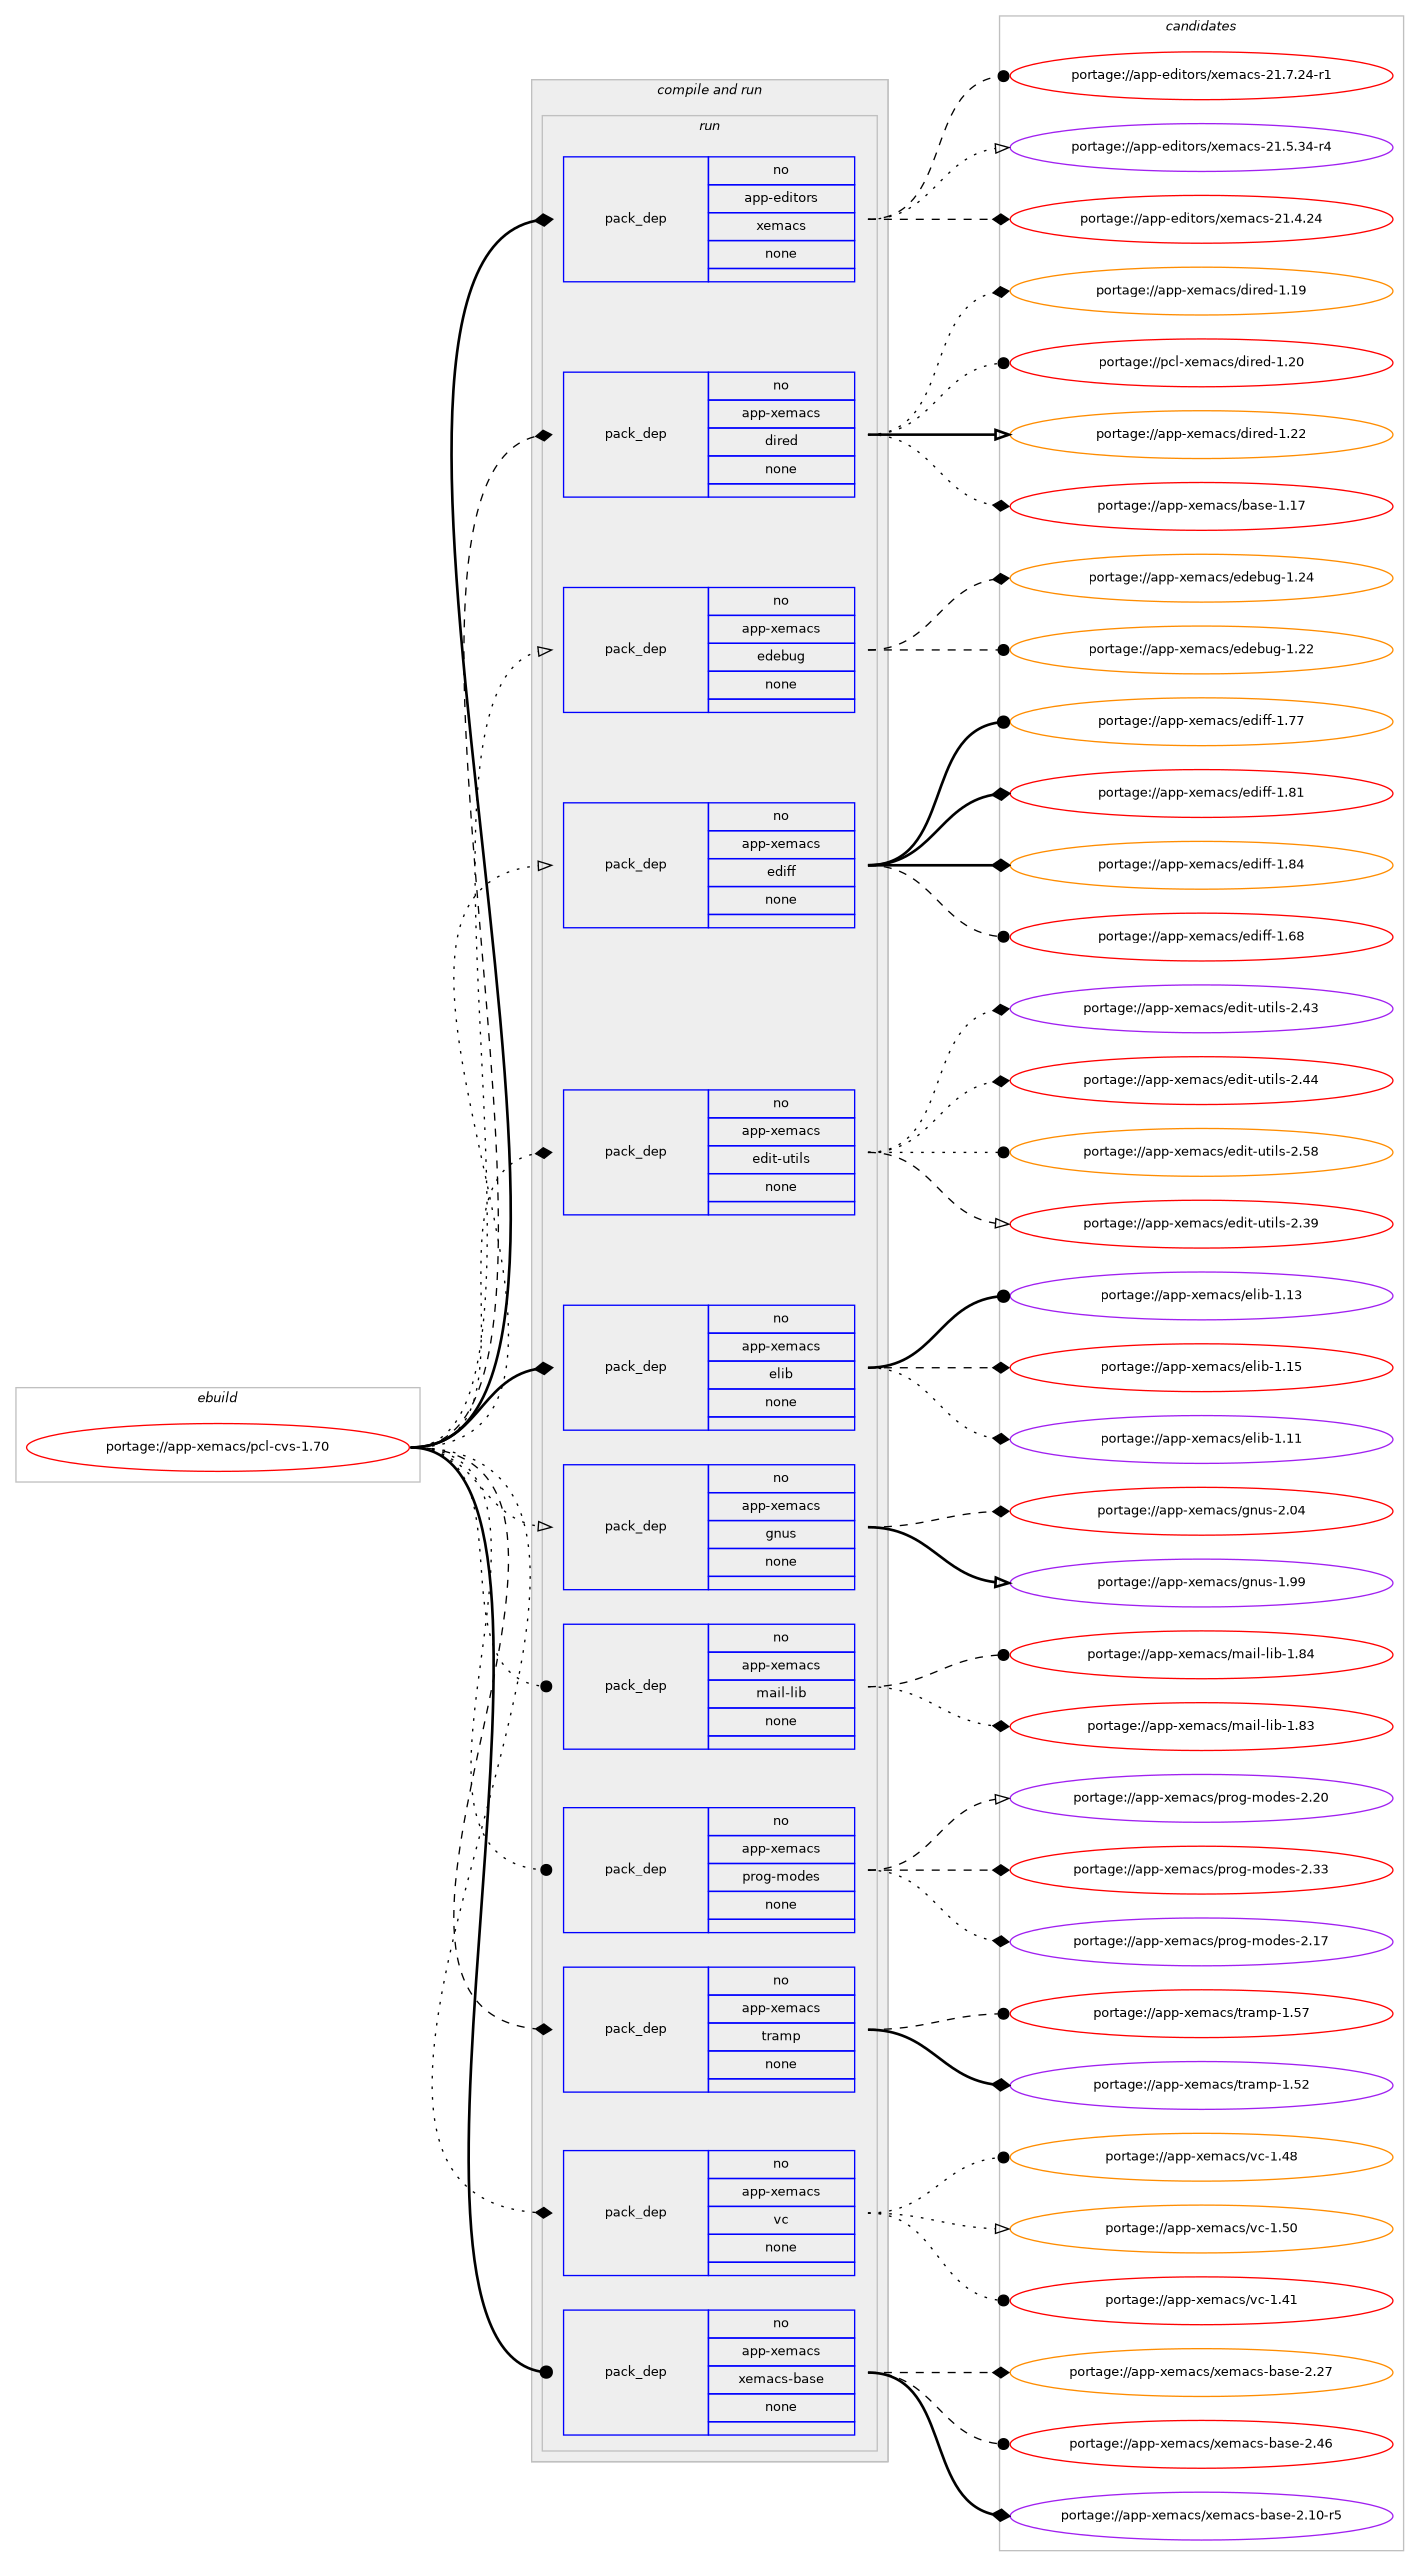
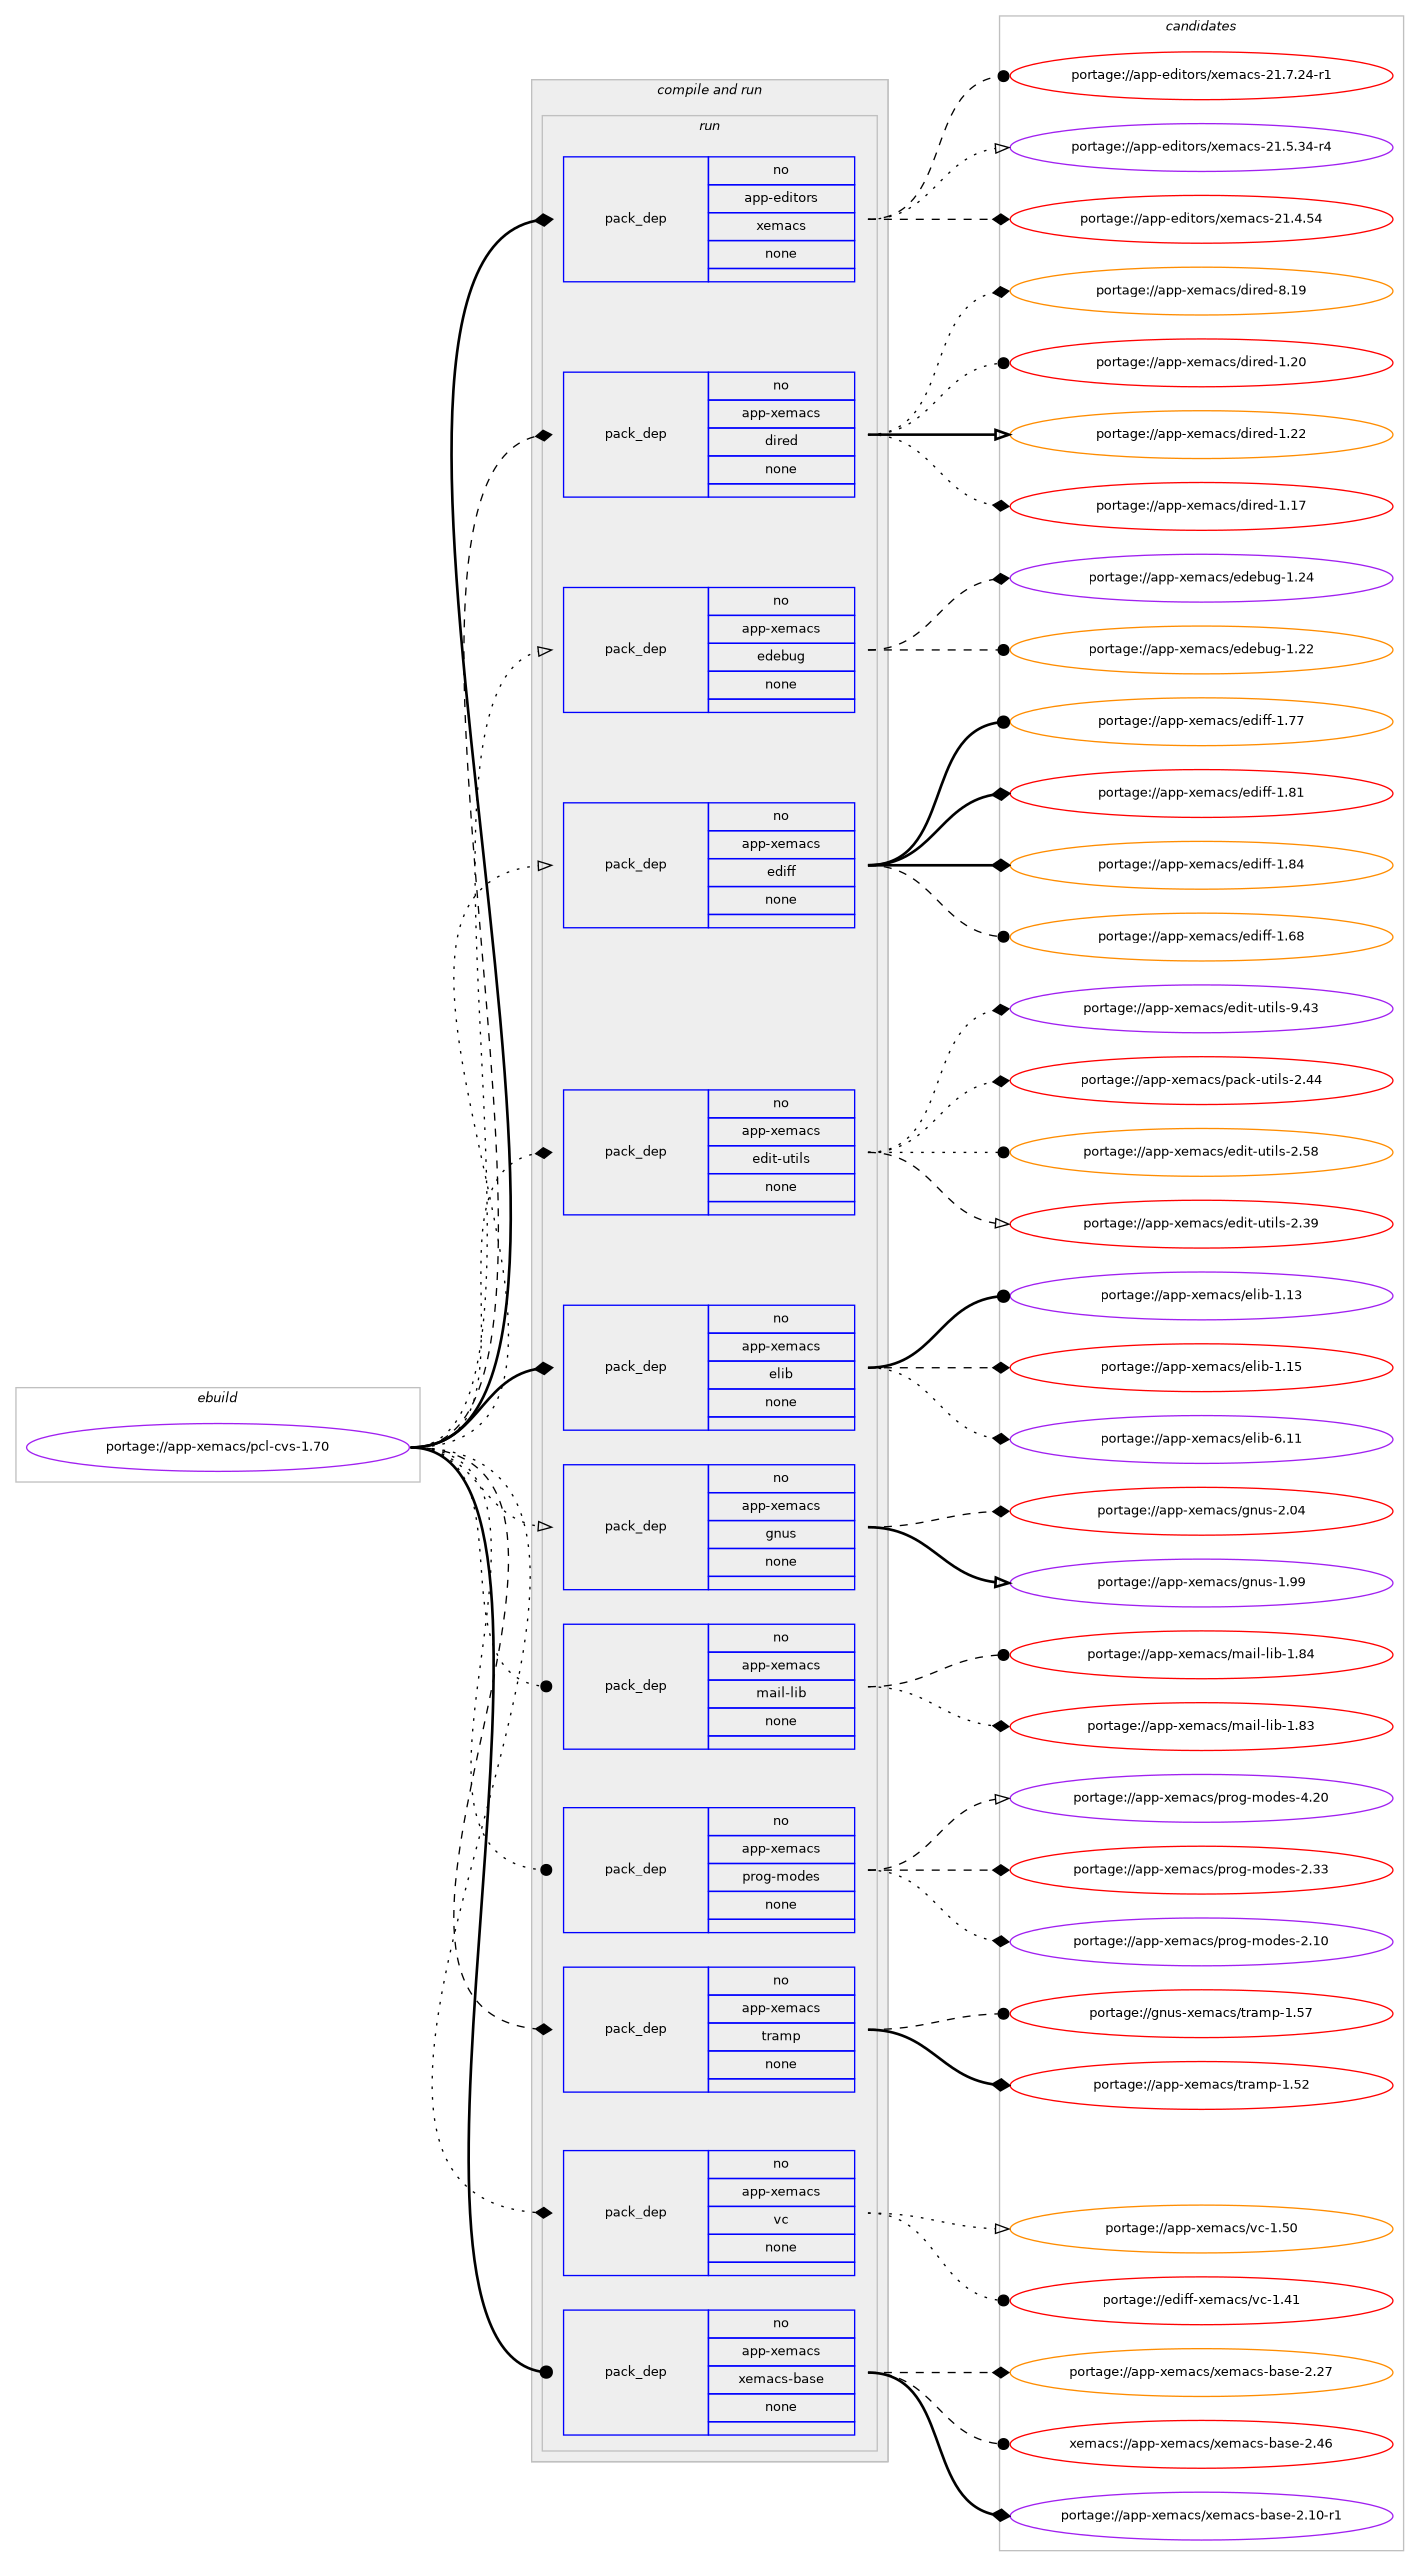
node "portage://app-editors/xemacs-21.4.24": label "portage://app-editors/xemacs-21.4.24" -> "portage://app-editors/xemacs-21.4.54"
node "portage://app-xemacs/dired-1.19": label "portage://app-xemacs/dired-1.19" -> "portage://app-xemacs/dired-8.19"
node "portage://pcl-xemacs/dired-1.20": label "portage://pcl-xemacs/dired-1.20" -> "portage://app-xemacs/dired-1.20"
node "portage://app-xemacs/base-1.17": label "portage://app-xemacs/base-1.17" -> "portage://app-xemacs/dired-1.17"
node "portage://app-xemacs/edebug-1.24": color darkorange -> purple
node "portage://app-xemacs/ediff-1.68": color red -> darkorange
node "portage://app-xemacs/edit-utils-2.43": label "portage://app-xemacs/edit-utils-2.43" -> "portage://app-xemacs/edit-utils-9.43"
node "portage://app-xemacs/edit-utils-2.44": label "portage://app-xemacs/edit-utils-2.44" -> "portage://app-xemacs/pack-utils-2.44"
node "portage://app-xemacs/elib-1.11": label "portage://app-xemacs/elib-1.11" -> "portage://app-xemacs/elib-6.11"
node "portage://app-xemacs/pcl-cvs-1.70": color red -> purple
node "portage://app-xemacs/prog-modes-2.20": label "portage://app-xemacs/prog-modes-2.20" -> "portage://app-xemacs/prog-modes-4.20"
node "portage://app-xemacs/prog-modes-2.17": label "portage://app-xemacs/prog-modes-2.17" -> "portage://app-xemacs/prog-modes-2.10"
node "portage://app-xemacs/tramp-1.57": label "portage://app-xemacs/tramp-1.57" -> "portage://gnus-xemacs/tramp-1.57"
node "portage://app-xemacs/tramp-1.52": color purple -> red
node "portage://app-xemacs/vc-1.48": removed
node "portage://app-xemacs/vc-1.41": label "portage://app-xemacs/vc-1.41" -> "portage://ediff-xemacs/vc-1.41"
node "portage://app-xemacs/xemacs-base-2.46": label "portage://app-xemacs/xemacs-base-2.46" -> "xemacs://app-xemacs/xemacs-base-2.46"
node "portage://app-xemacs/xemacs-base-2.10-r5": label "portage://app-xemacs/xemacs-base-2.10-r5" -> "portage://app-xemacs/xemacs-base-2.10-r1"
